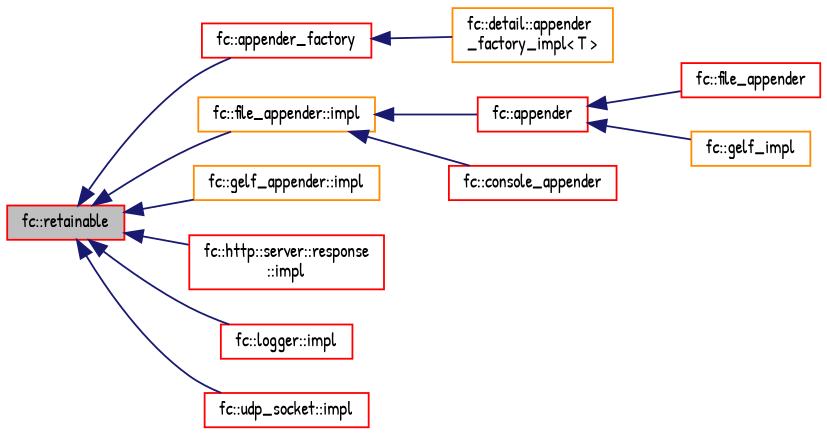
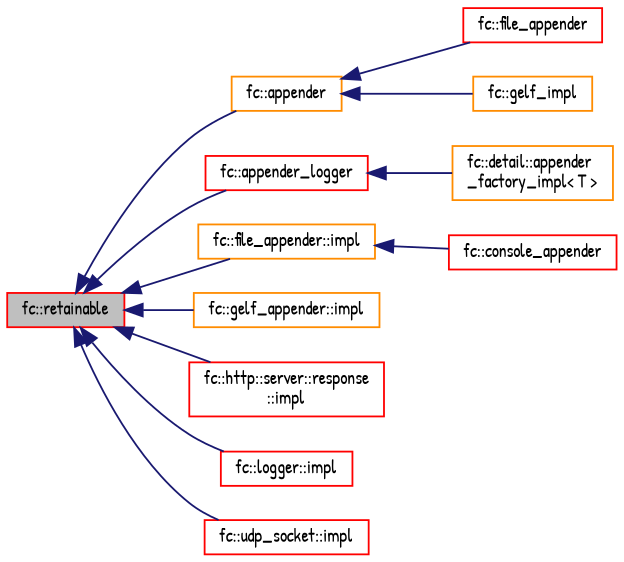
node "fc::appender_factory": label "fc::appender_factory" -> "fc::appender_logger"
edge "fc::appender" -> "fc::file_appender::impl": now "fc::appender" -> "fc::retainable"
node "fc::appender": color red -> darkorange
